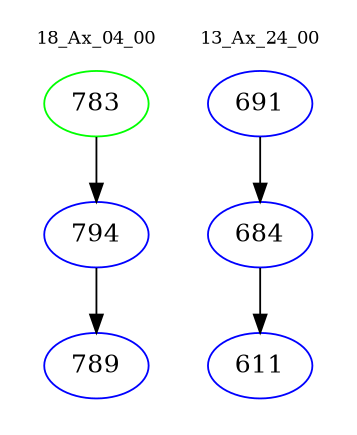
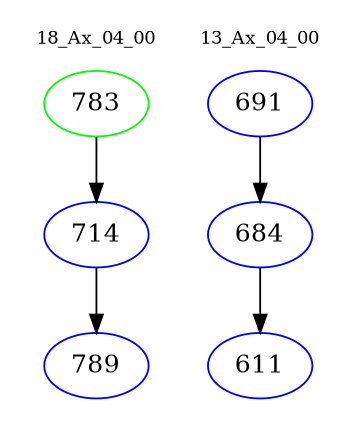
cluster "13_Ax_24_00": label "13_Ax_24_00" -> "13_Ax_04_00"
node "794": label "794" -> "714"
